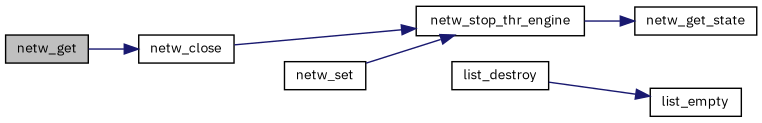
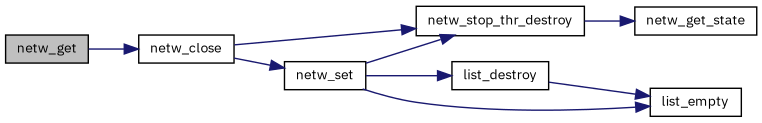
node "netw_stop_thr_engine": label "netw_stop_thr_engine" -> "netw_stop_thr_destroy"
edge "netw_close" -> "netw_set": added
edge "netw_set" -> "list_destroy": added
edge "netw_set" -> "list_empty": added
